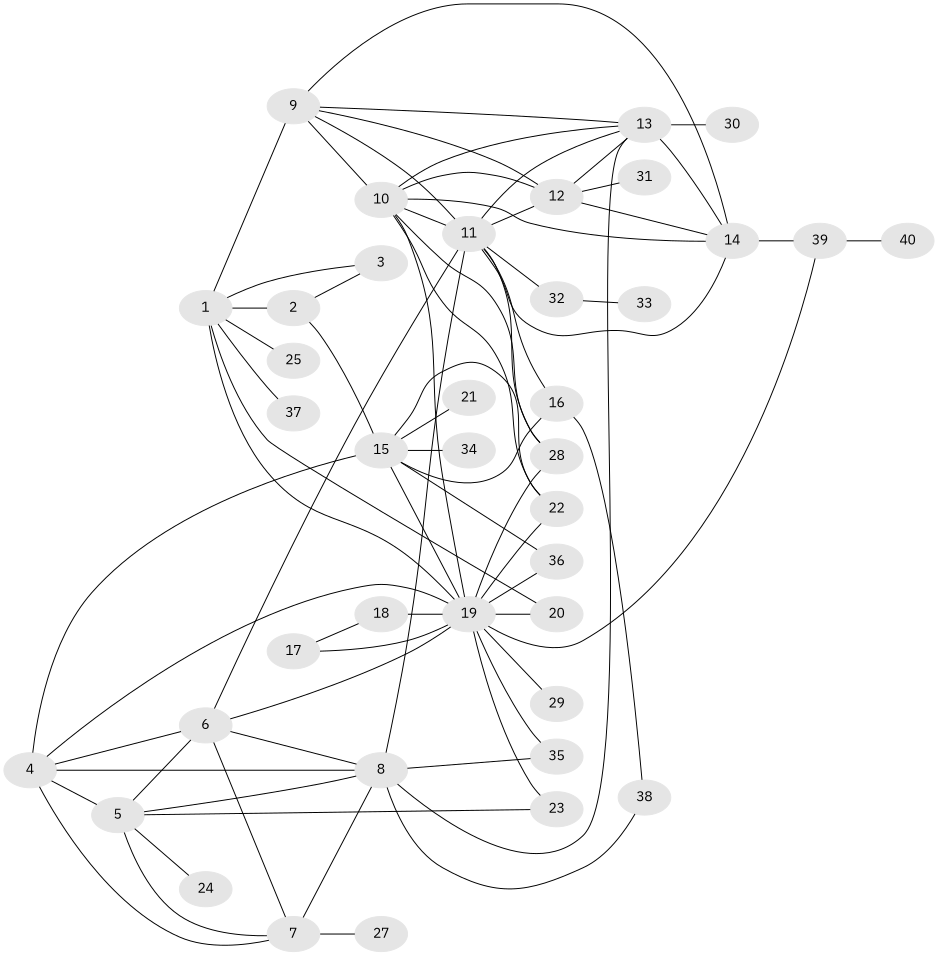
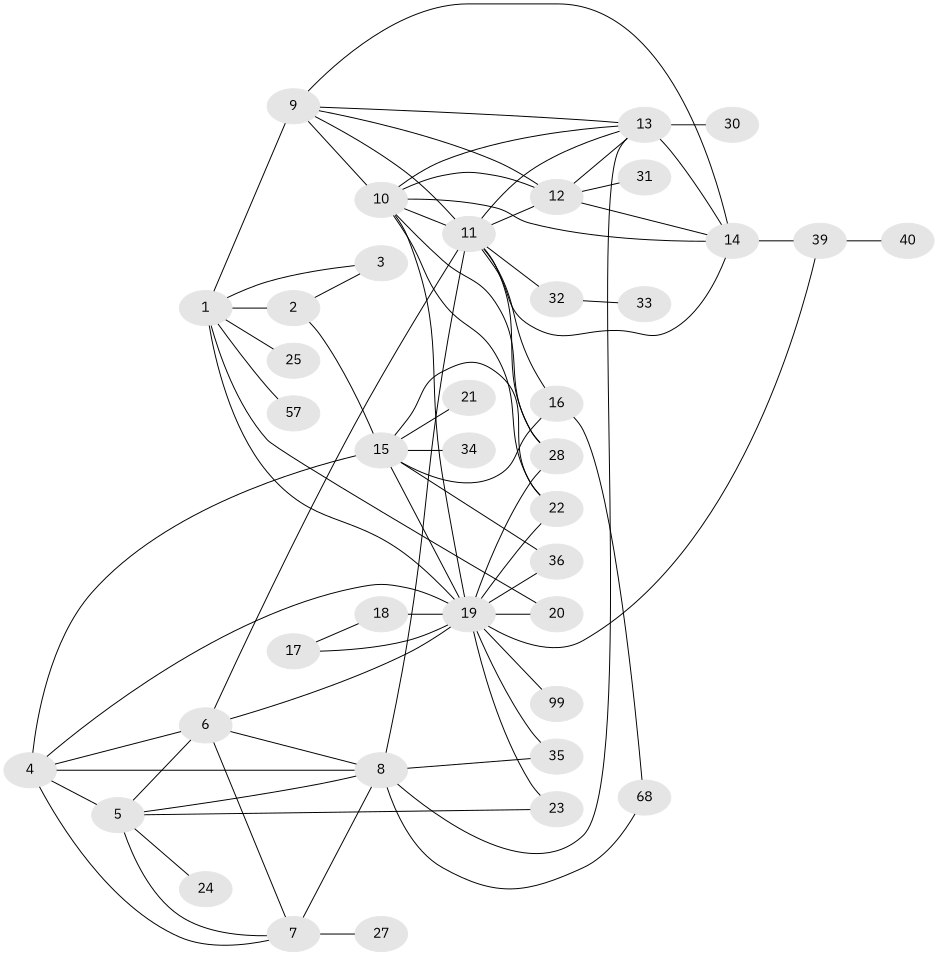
node "37": label "37" -> "57"
node "29": label "29" -> "99"
node "38": label "38" -> "68"
